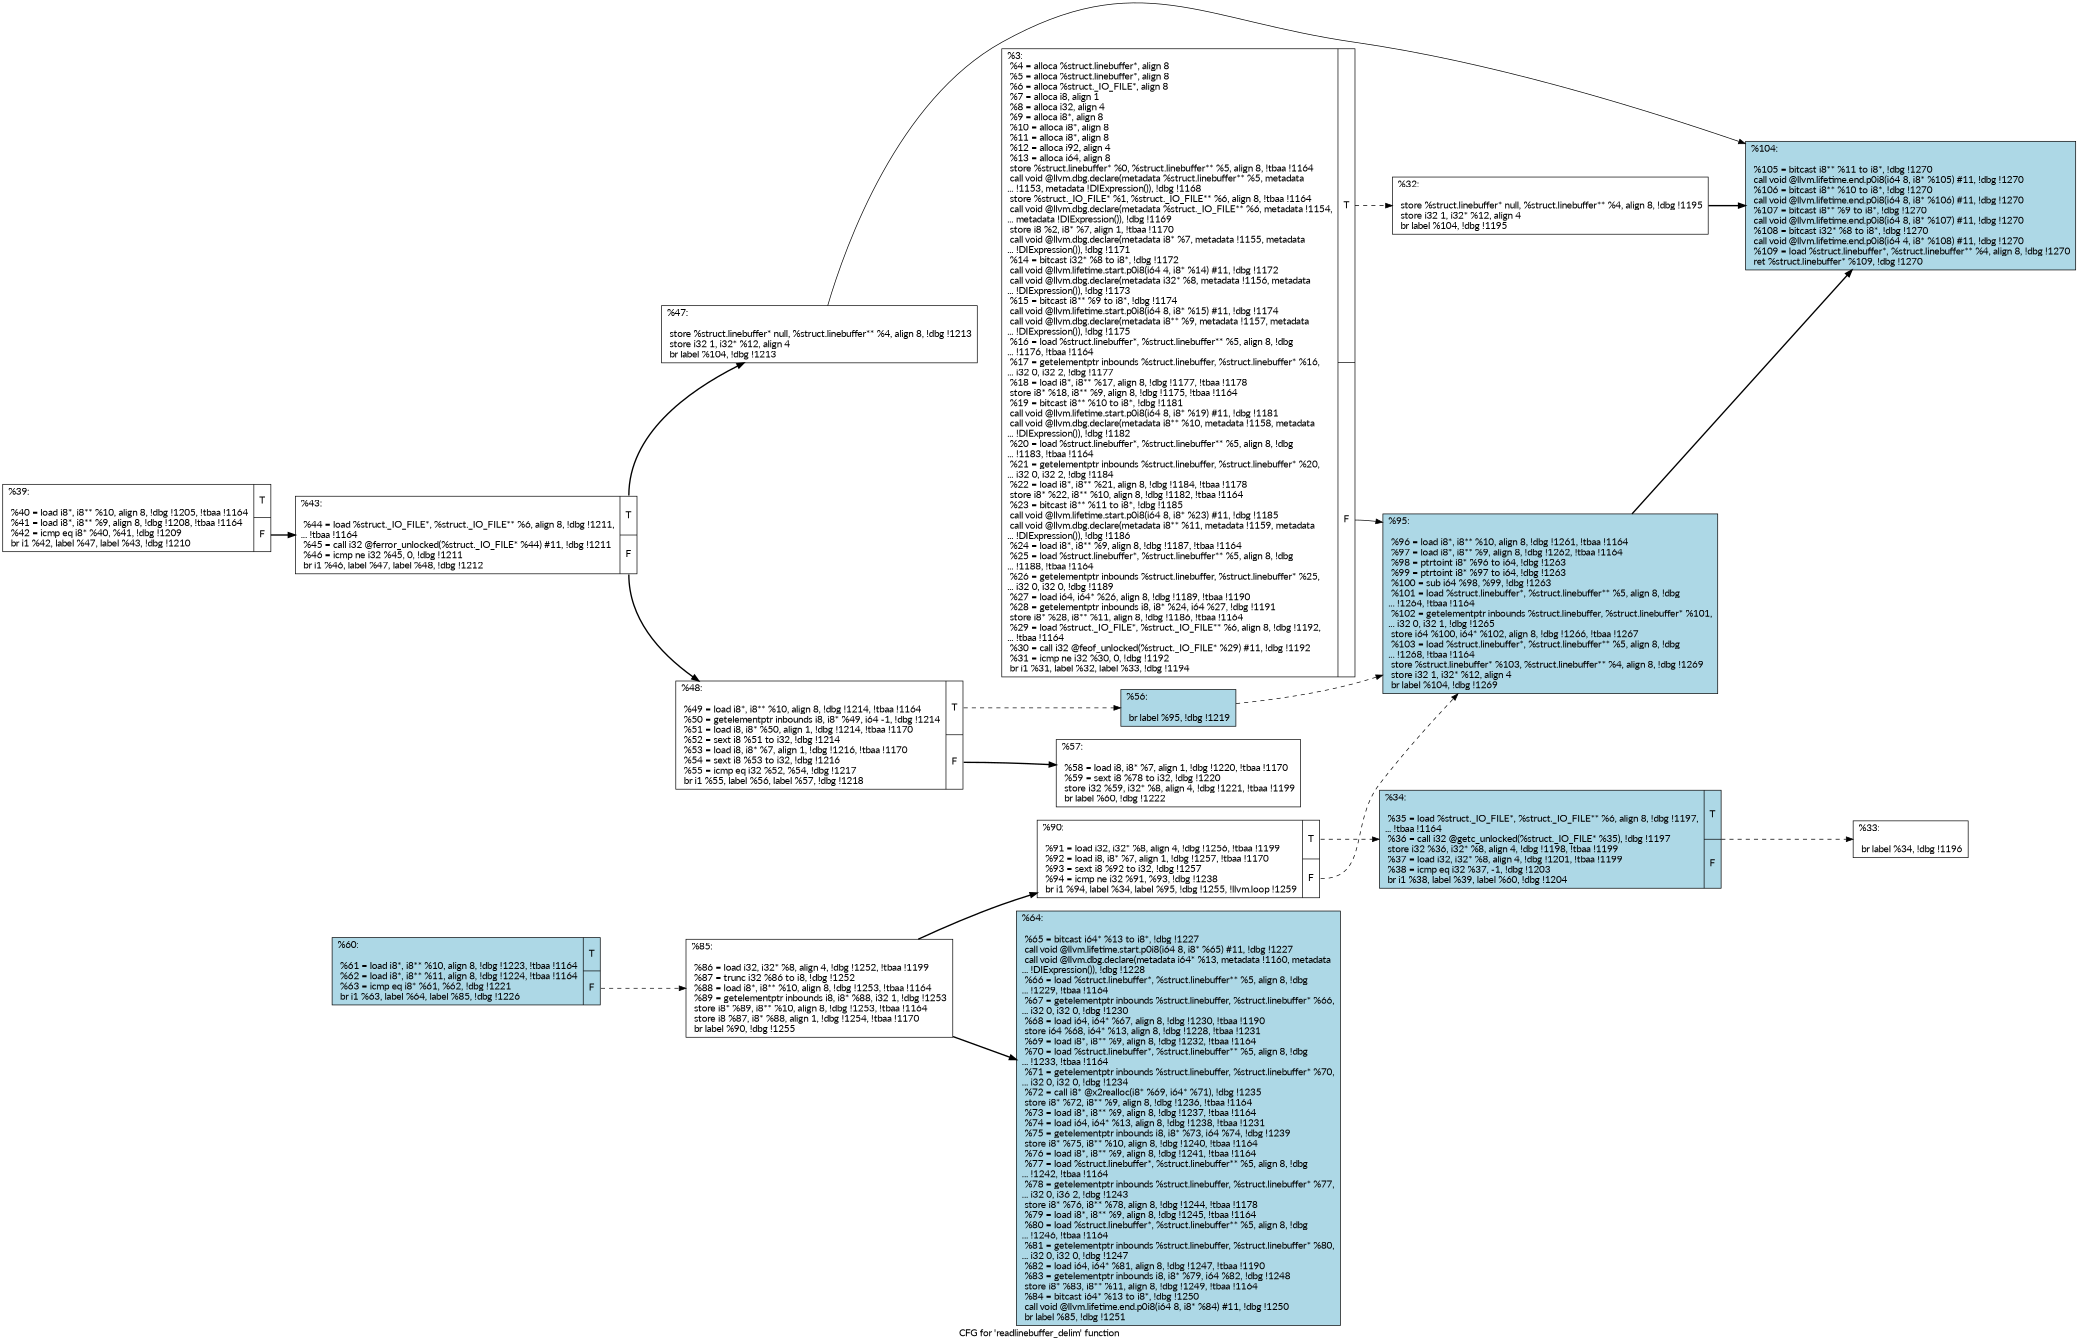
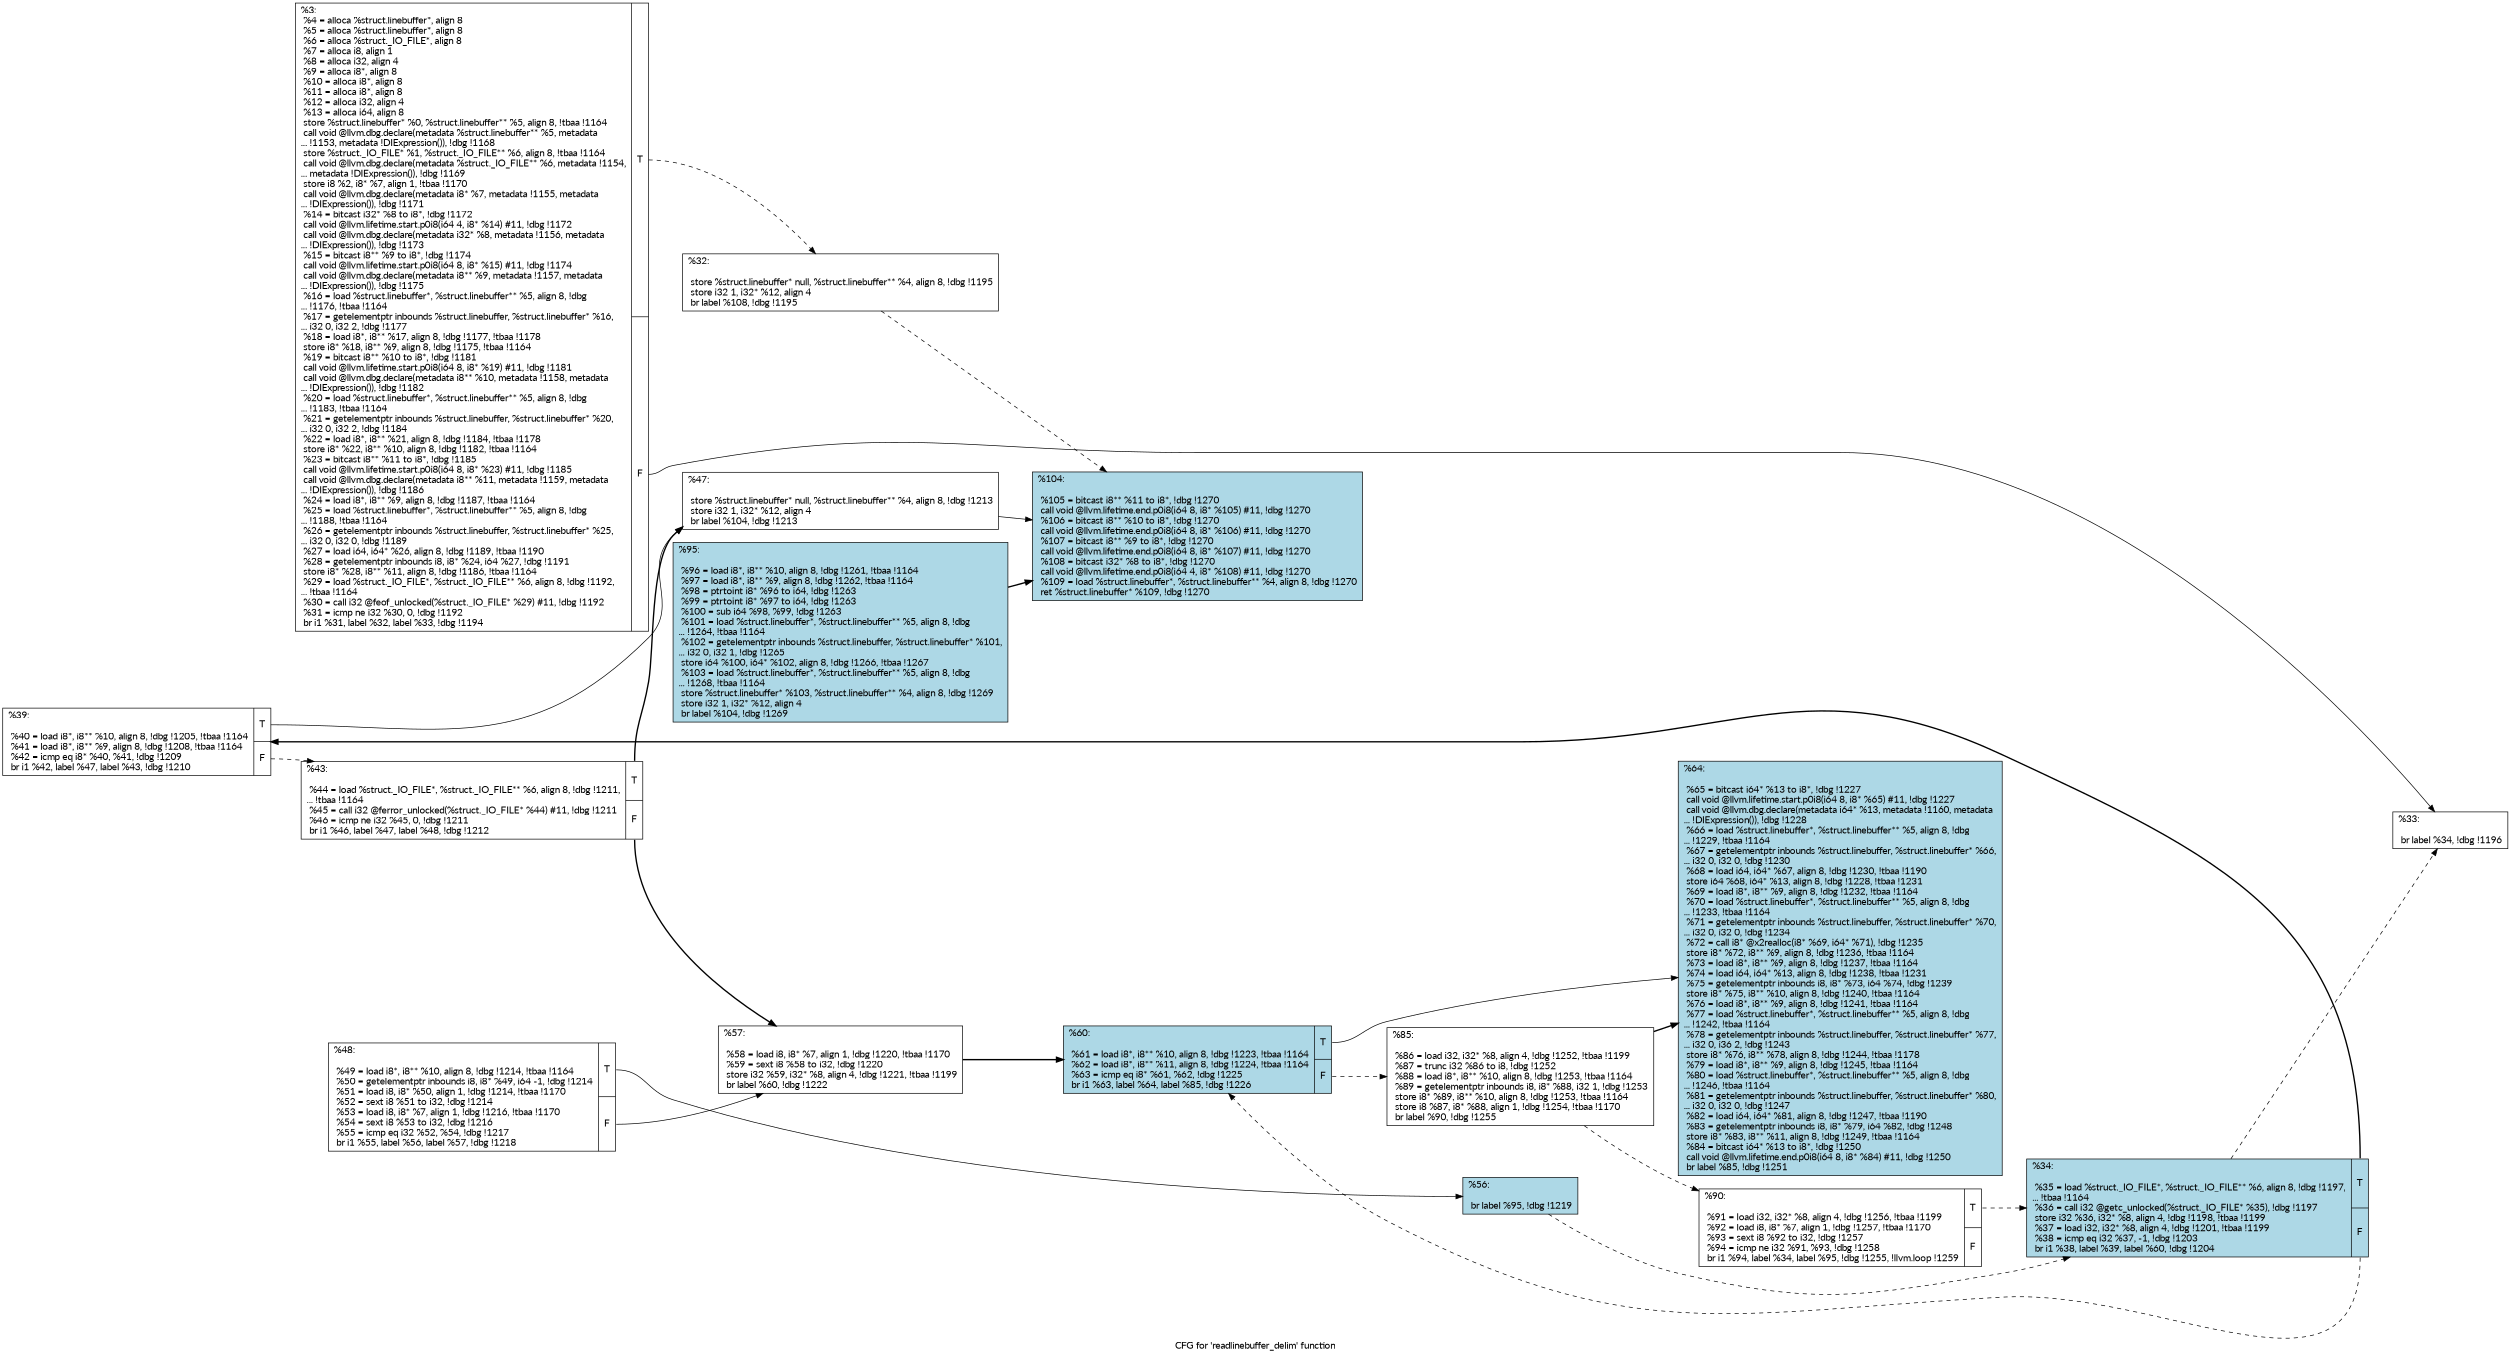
node "%3:": text "%12 = alloca i92, align 4" -> "%12 = alloca i32, align 4"
edge "%32:" -> "%104:": style bold -> dashed
node "%32:": text "br label %104, !dbg !1195" -> "br label %108, !dbg !1195"
edge "%3:" -> "%95:": now "%3:" -> "%33:"
edge "%39:" -> "%43:": style bold -> dashed
edge "%43:" -> "%48:": now "%43:" -> "%57:"
edge "%56:" -> "%95:": now "%56:" -> "%34:"
edge "%48:" -> "%56:": style dashed -> solid
edge "%39:" -> "%47:": added
edge "%34:" -> "%39:": added
edge "%48:" -> "%57:": style bold -> solid
node "%57:": text "%59 = sext i8 %78 to i32, !dbg !1220" -> "%59 = sext i8 %58 to i32, !dbg !1220"
edge "%90:" -> "%95:": removed
node "%90:": text "%94 = icmp ne i32 %91, %93, !dbg !1238" -> "%94 = icmp ne i32 %91, %93, !dbg !1258"
edge "%85:" -> "%90:": style bold -> dashed
node "%60:": text "%63 = icmp eq i8* %61, %62, !dbg !1221" -> "%63 = icmp eq i8* %61, %62, !dbg !1225"
edge "%60:" -> "%64:": added
edge "%57:" -> "%60:": added
edge "%34:" -> "%60:": added
